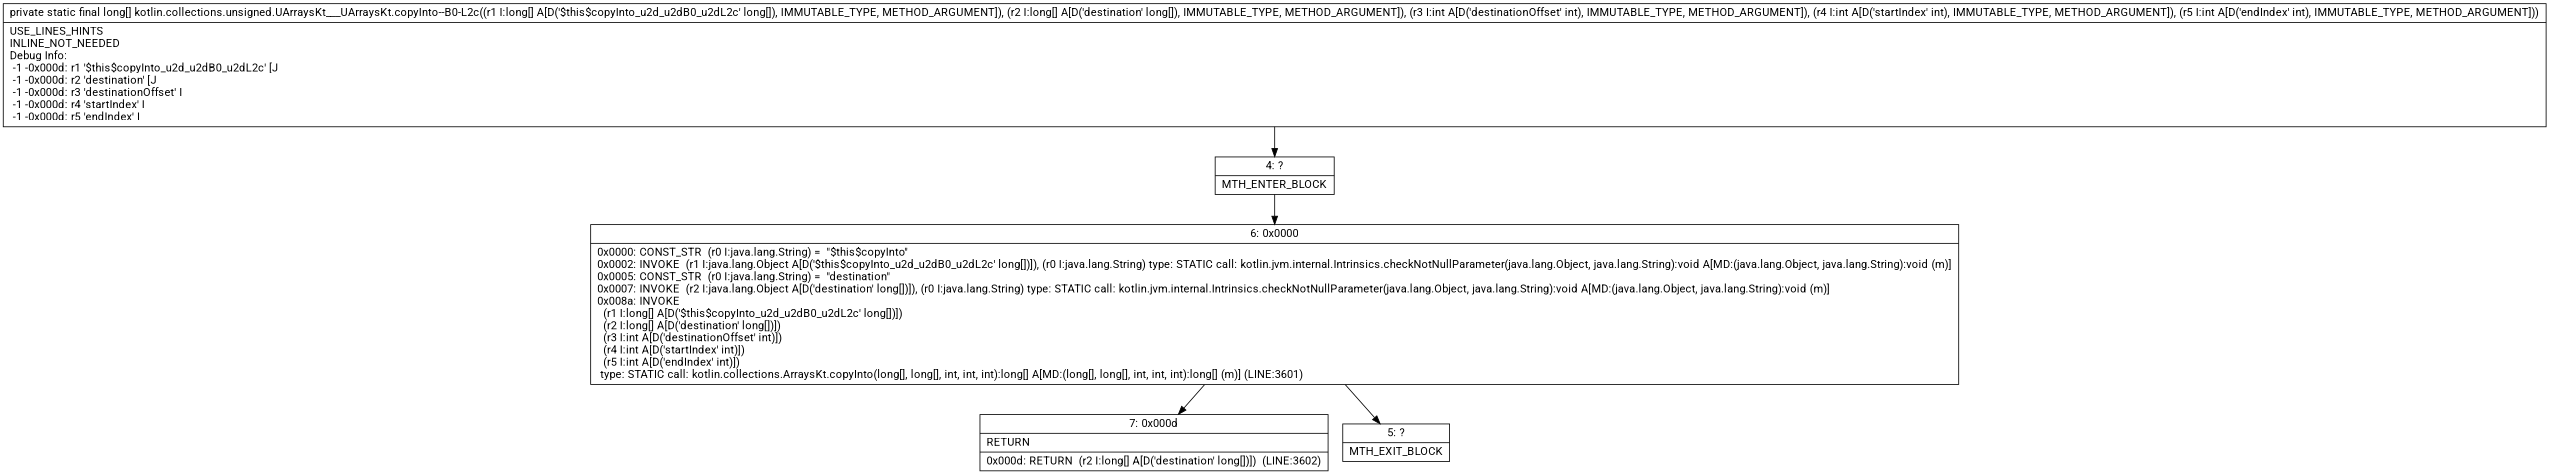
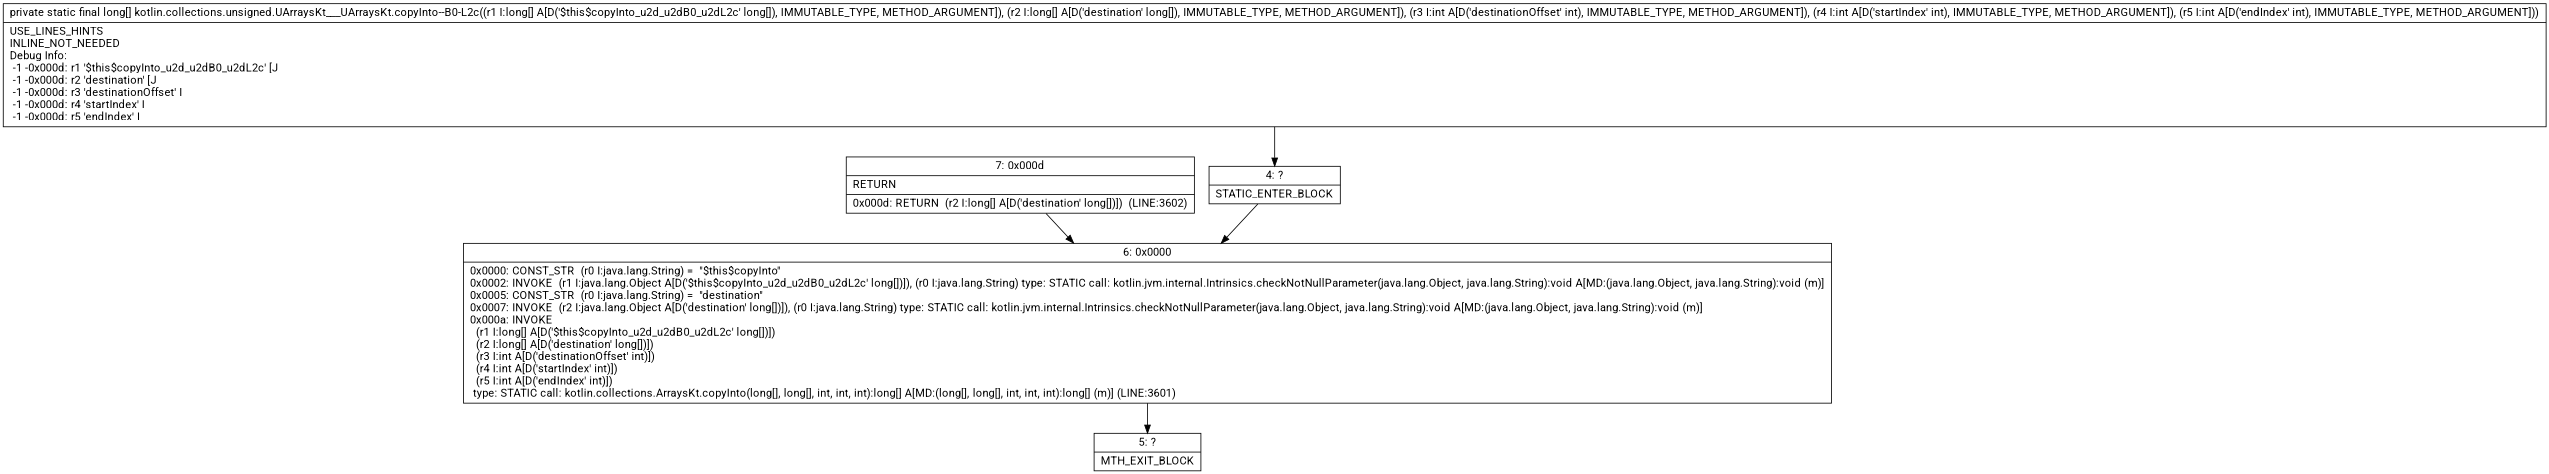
node "4: ?": text "MTH_ENTER_BLOCK" -> "STATIC_ENTER_BLOCK"
node "6: 0x0000": text "0x008a: INVOKE" -> "0x000a: INVOKE"
edge "6: 0x0000" -> "7: 0x000d": reversed
